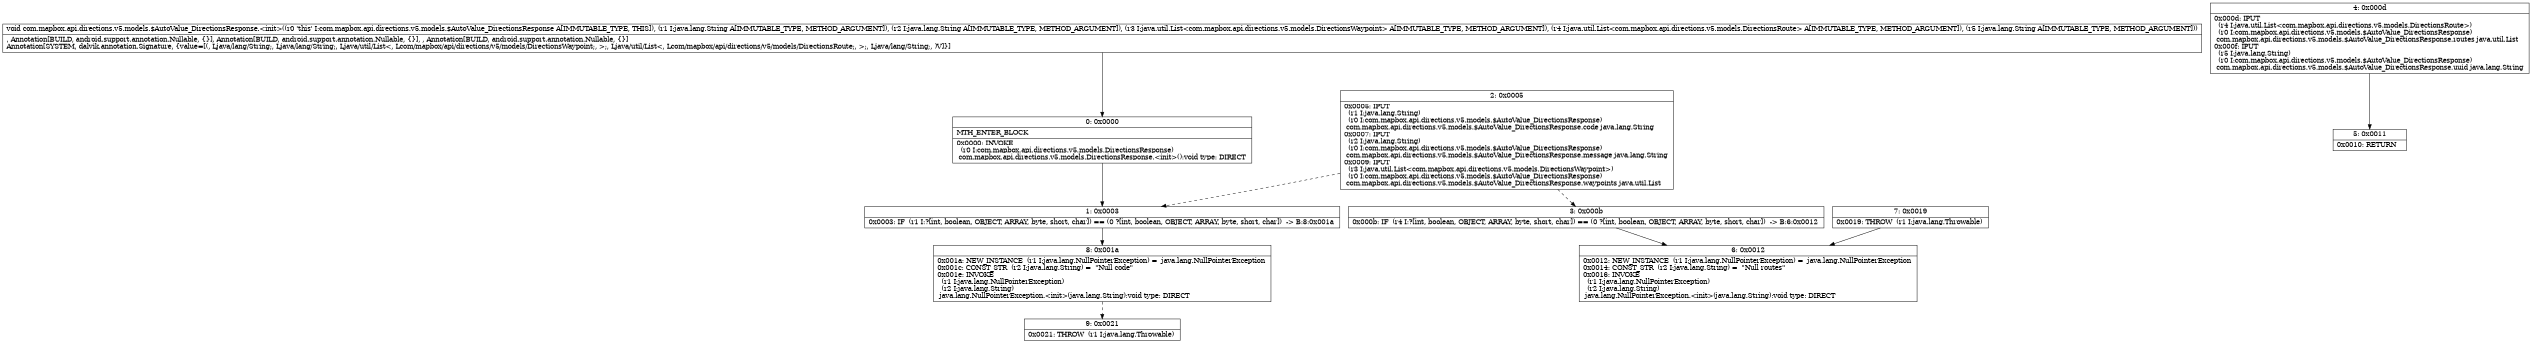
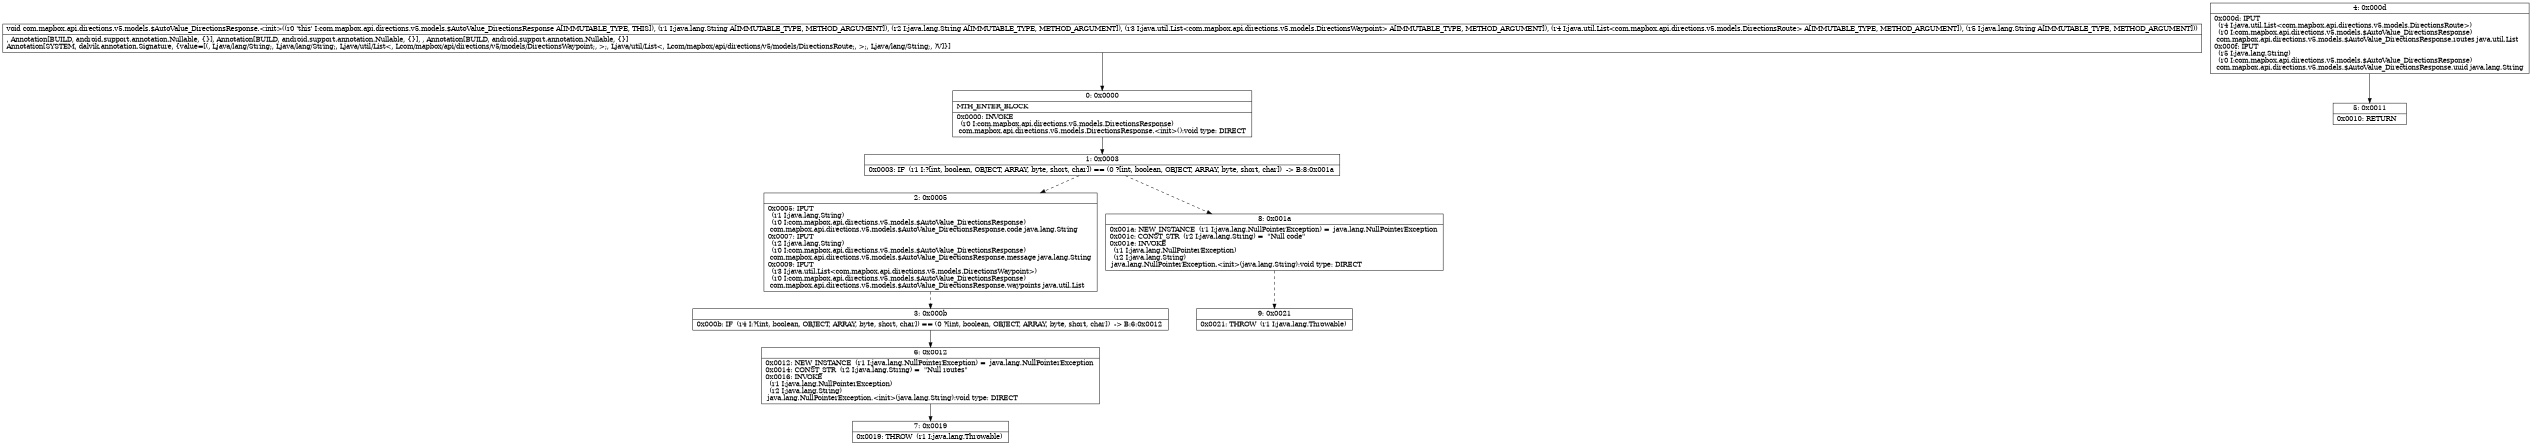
edge "2: 0x0005" -> "1: 0x0003": reversed
edge "1: 0x0003" -> "8: 0x001a": style solid -> dashed
edge "7: 0x0019" -> "6: 0x0012": reversed
